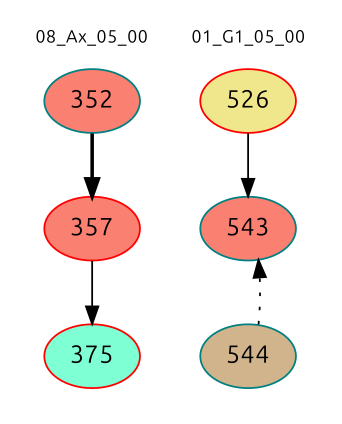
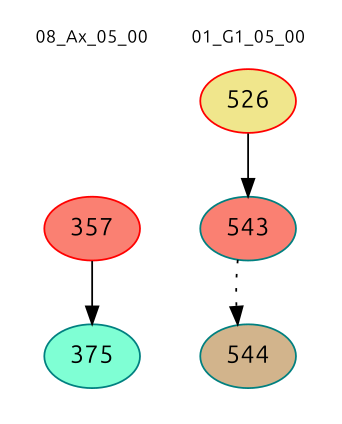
node "352": removed
edge "544" -> "543": reversed
node "375": color red -> teal
